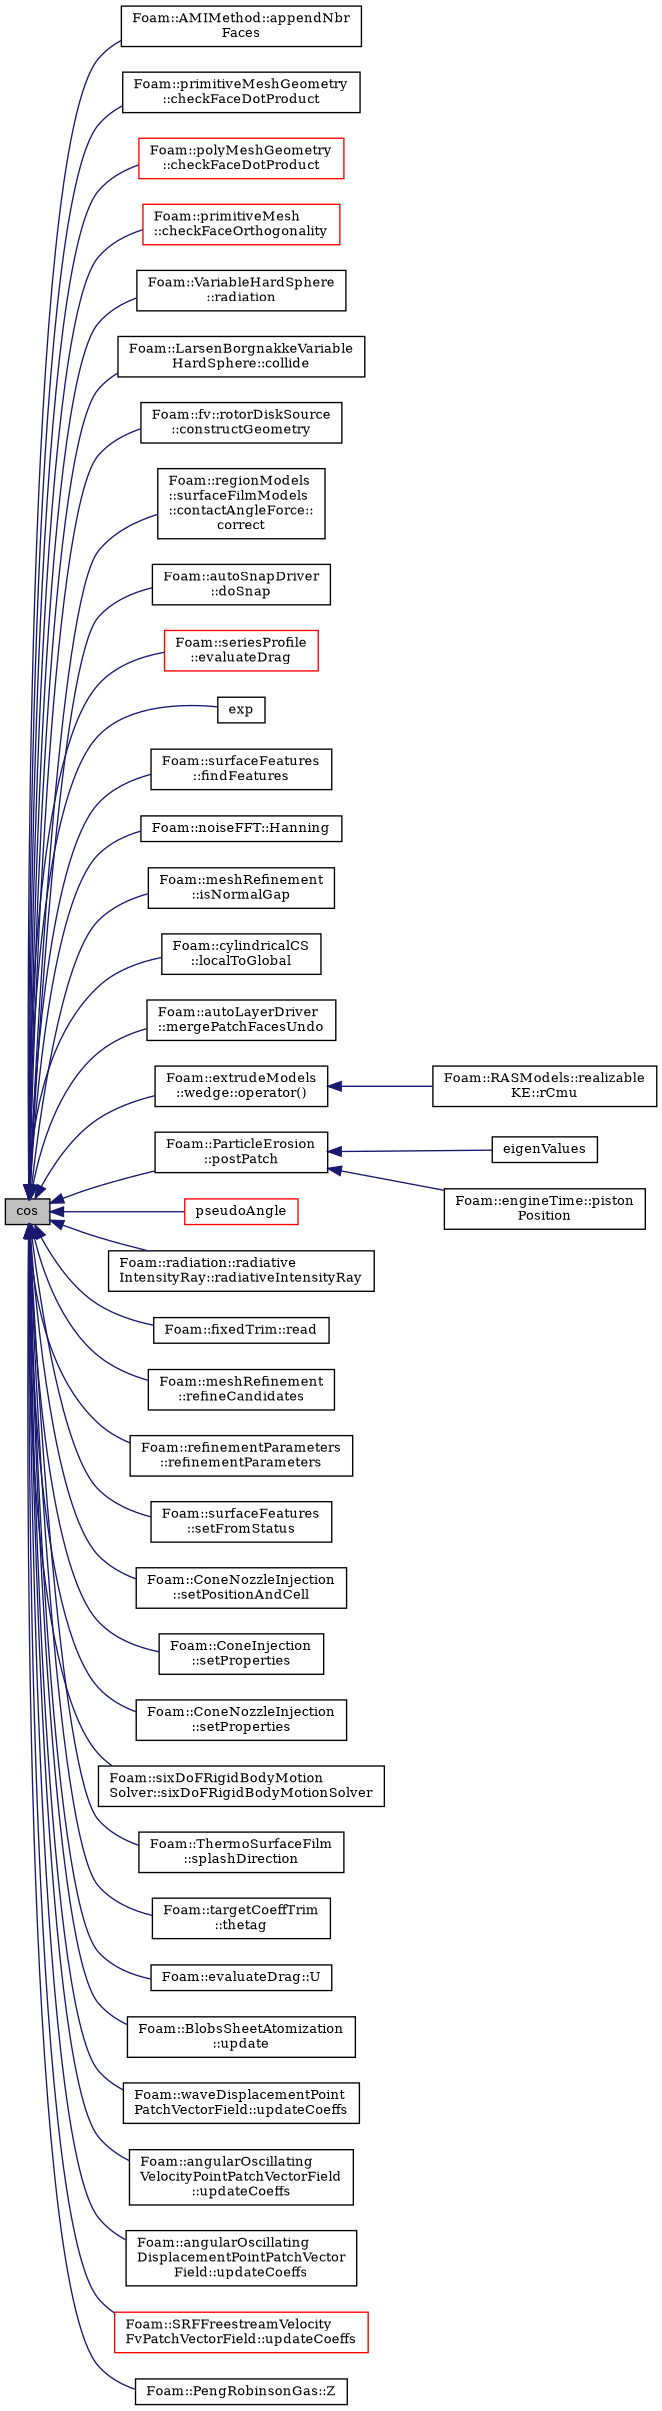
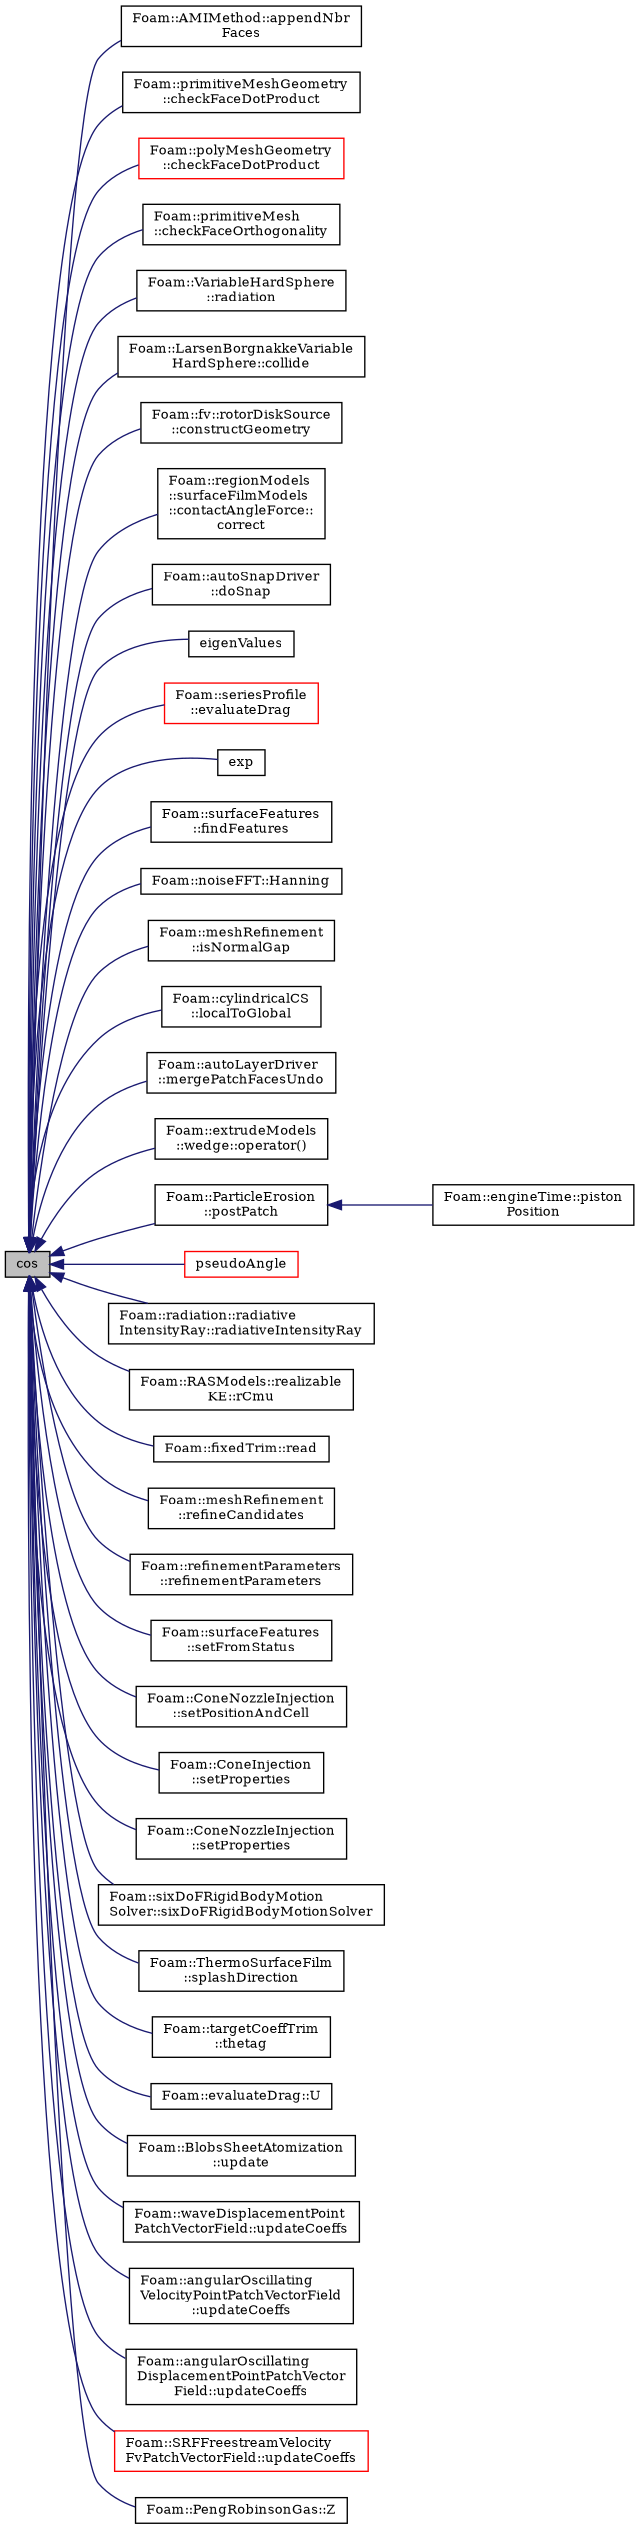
node "Foam::primitiveMesh ::checkFaceOrthogonality": color red -> black
edge "Foam::RASModels::realizable KE::rCmu" -> "Foam::extrudeModels ::wedge::operator()": now "Foam::RASModels::realizable KE::rCmu" -> "cos"
edge "eigenValues" -> "Foam::ParticleErosion ::postPatch": now "eigenValues" -> "cos"
